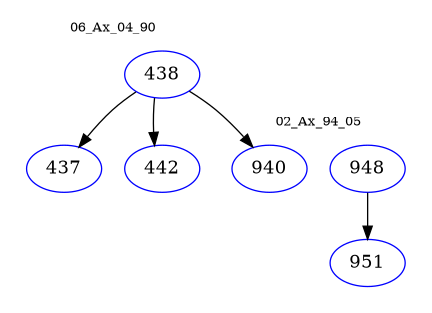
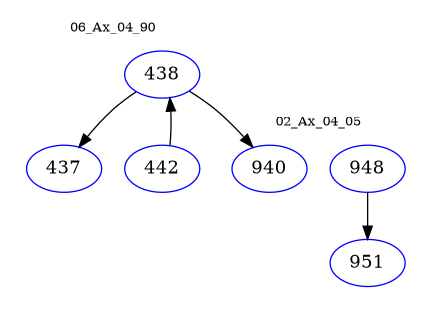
edge "438" -> "442": reversed
cluster "02_Ax_94_05": label "02_Ax_94_05" -> "02_Ax_04_05"
